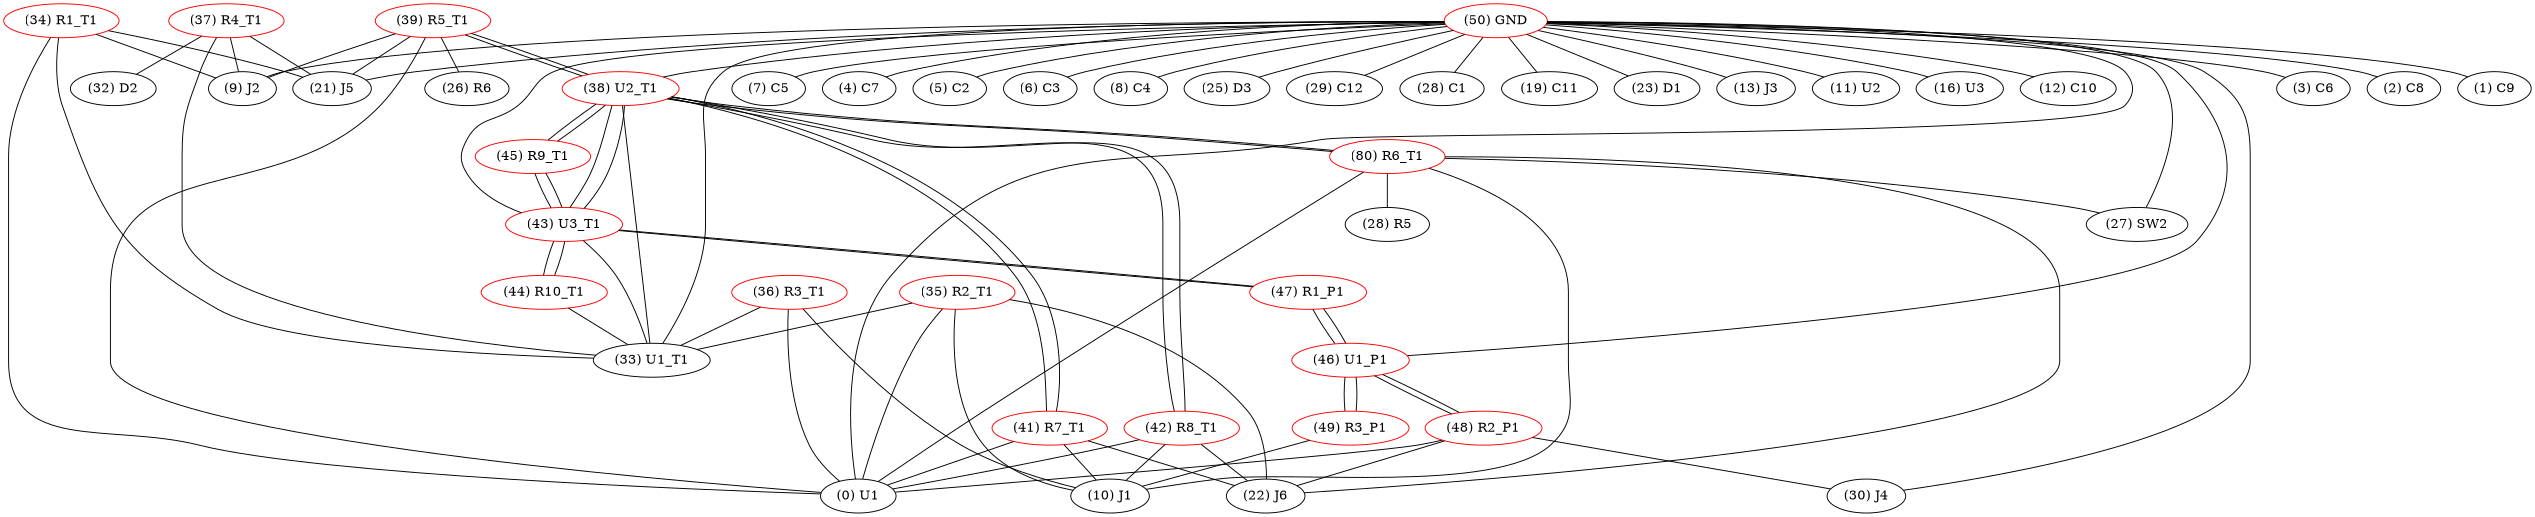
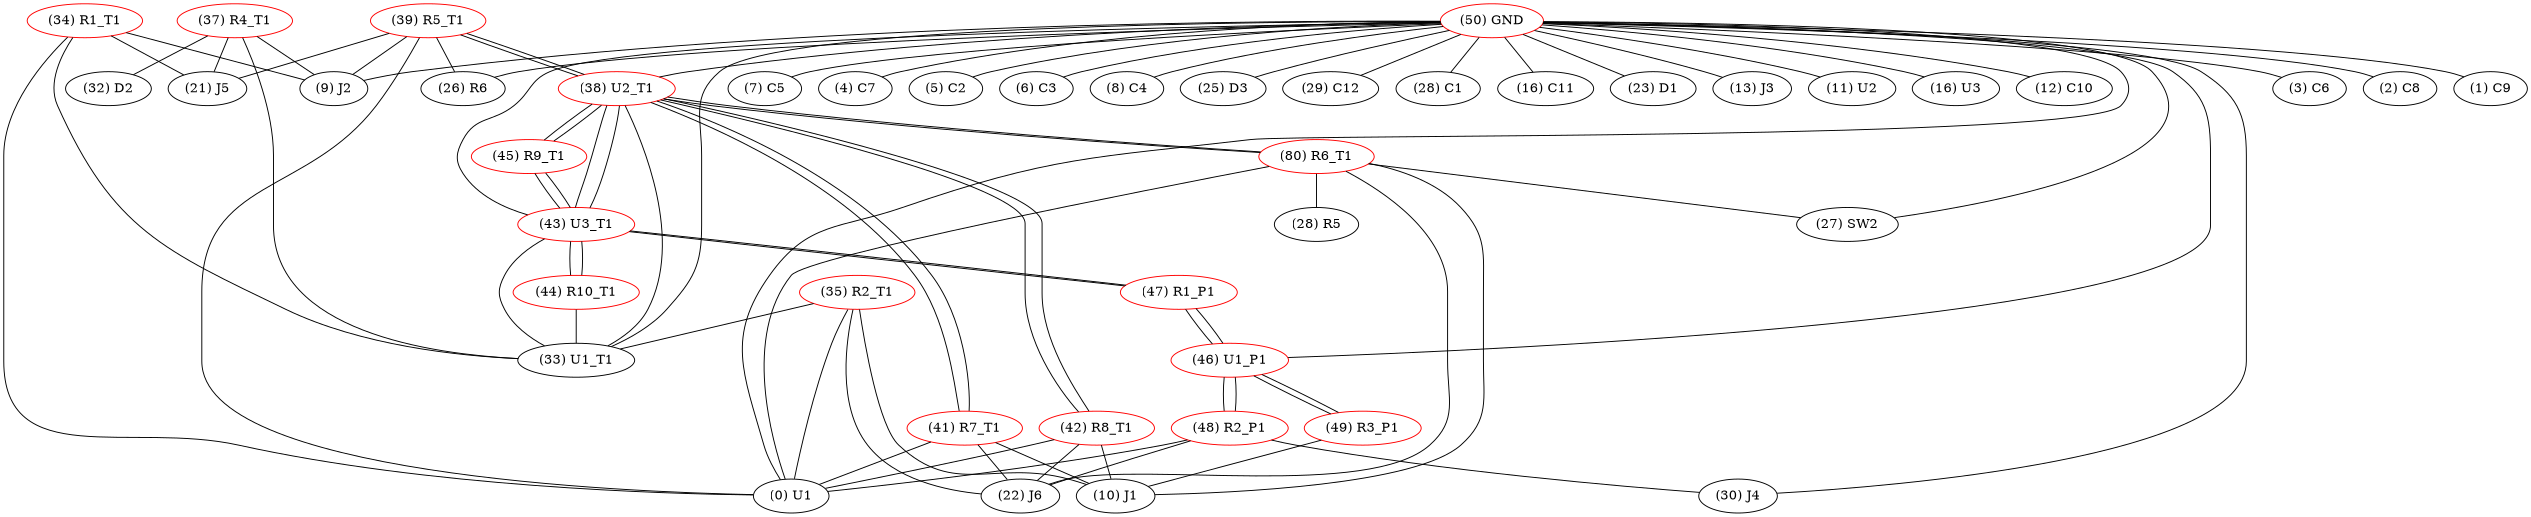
edge "(50) GND" -- "(21) J5": now "(50) GND" -- "(26) R6"
node "(19) C11": label "(19) C11" -> "(16) C11"
node "(36) R3_T1": removed
